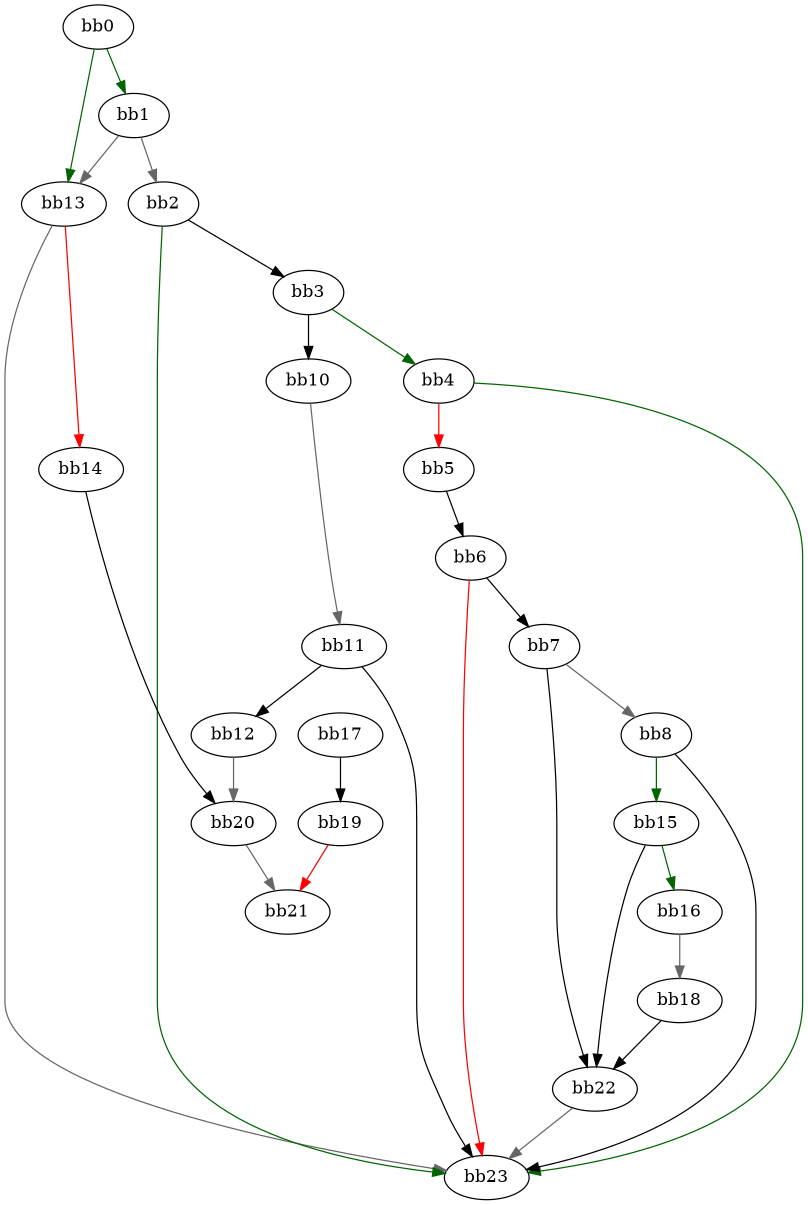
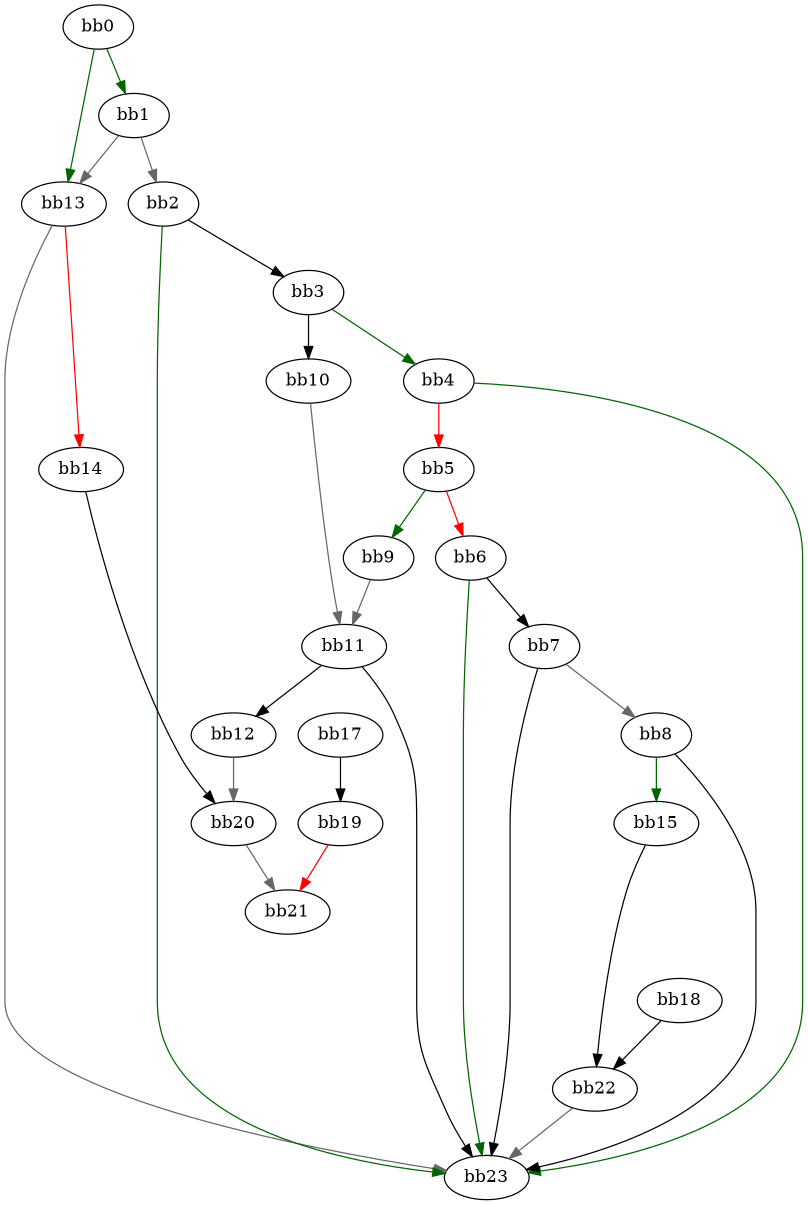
edge "bb5" -> "bb6": color black -> red
node "bb9": added
edge "bb6" -> "bb23": color red -> darkgreen
edge "bb7" -> "bb22": now "bb7" -> "bb23"
node "bb16": removed
